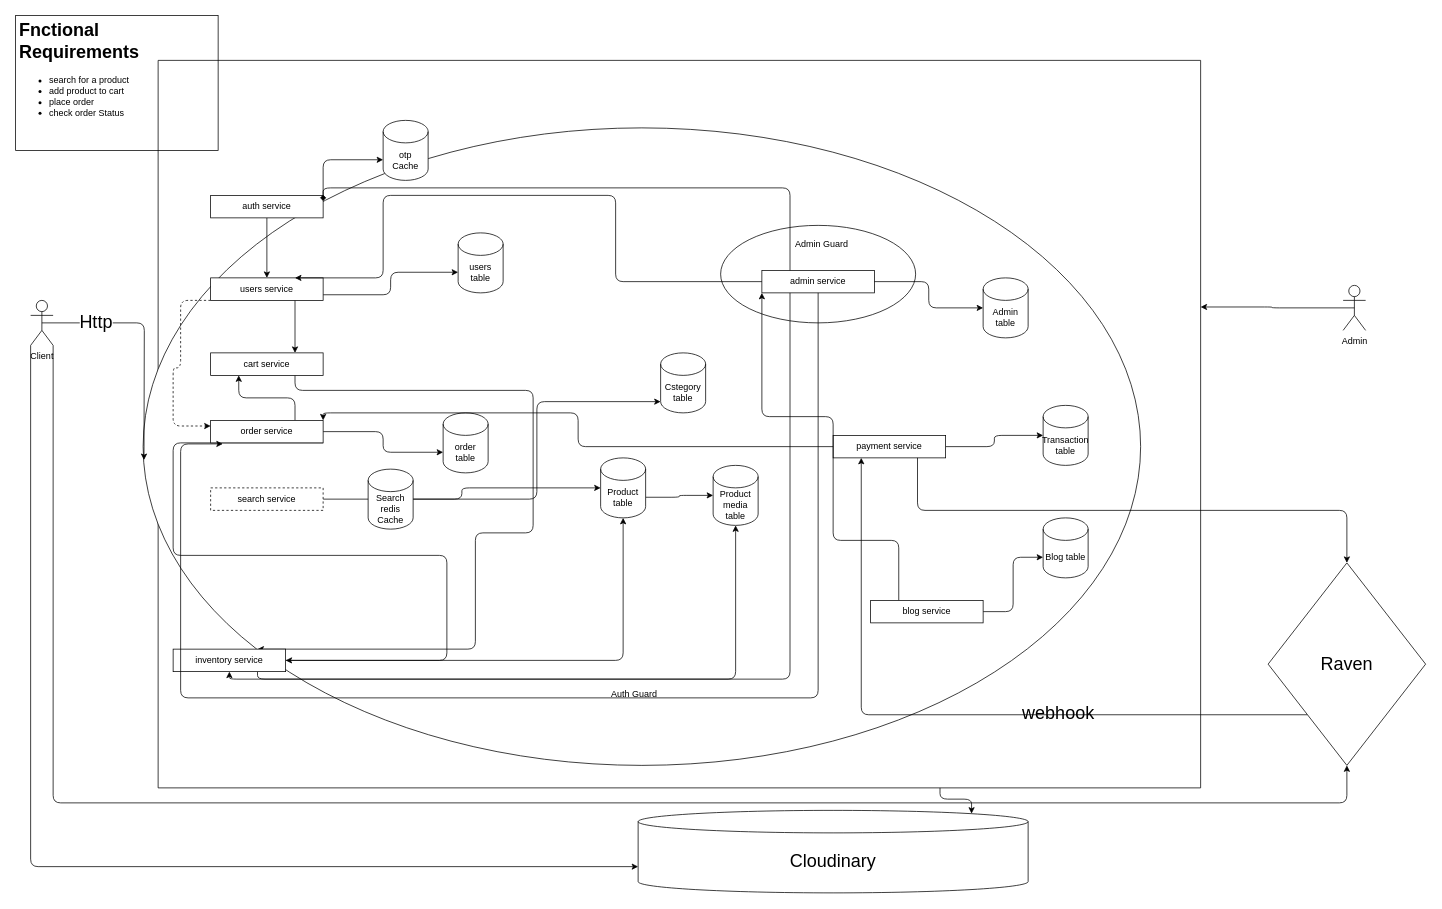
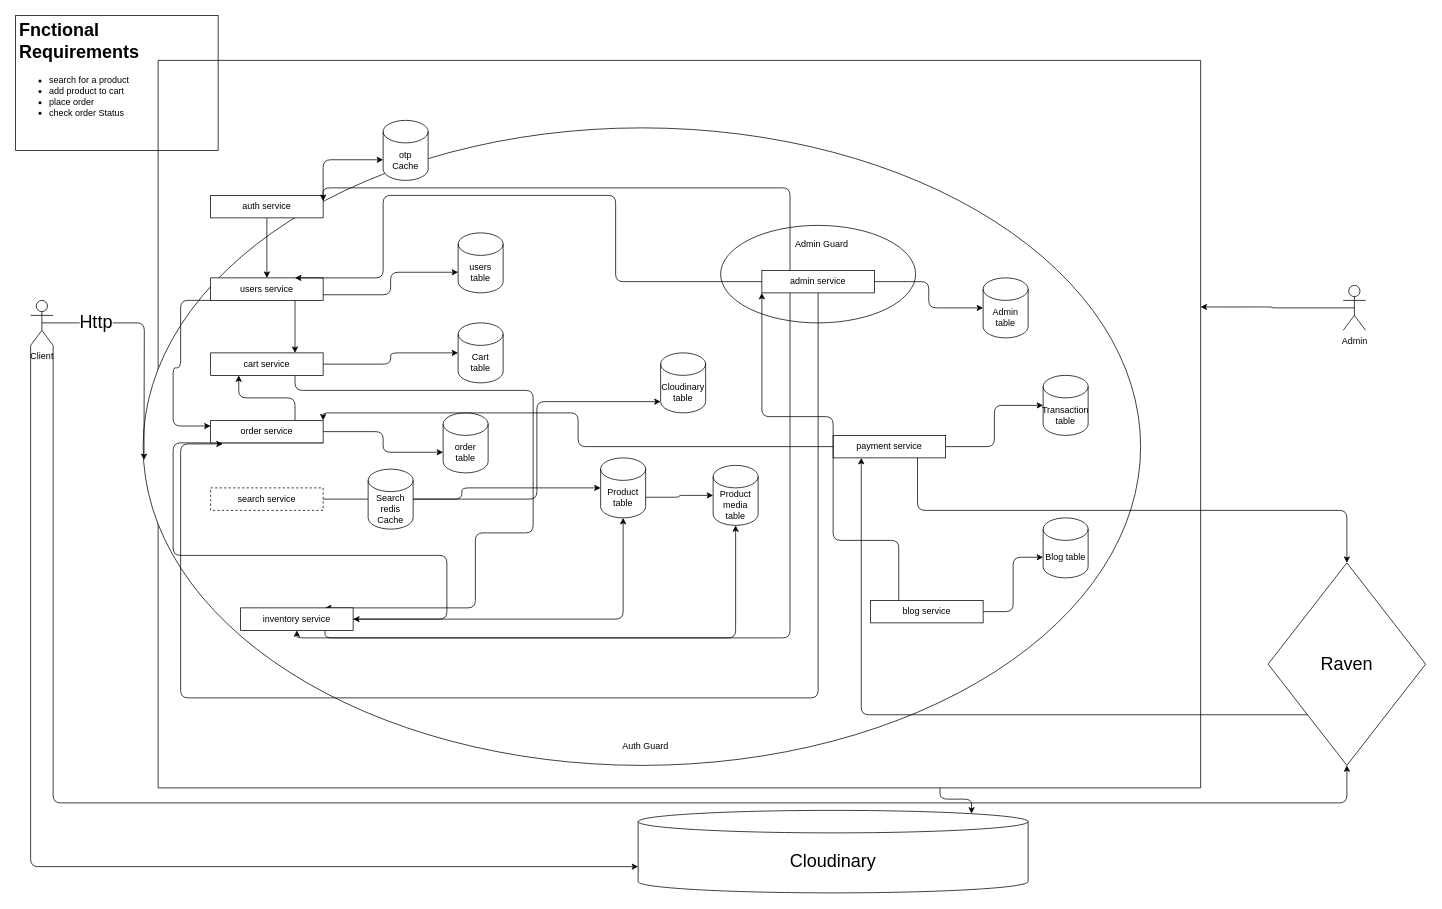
edge "admin service" -> "auth service": arrowhead diamond -> classic
node "Cart table": added
edge "cart service" -> "Cart table": added
edge "users service" -> "order service": style dashed -> solid
node "Cstegory table": label "Cstegory table" -> "Cloudinary table"
node "Transaction table": moved (1065, 435) -> (1065, 405)
node "inventory service": moved (229, 660) -> (297, 619)
node "Auth Guard": moved (634, 694) -> (645, 747)
node "webhook": removed
